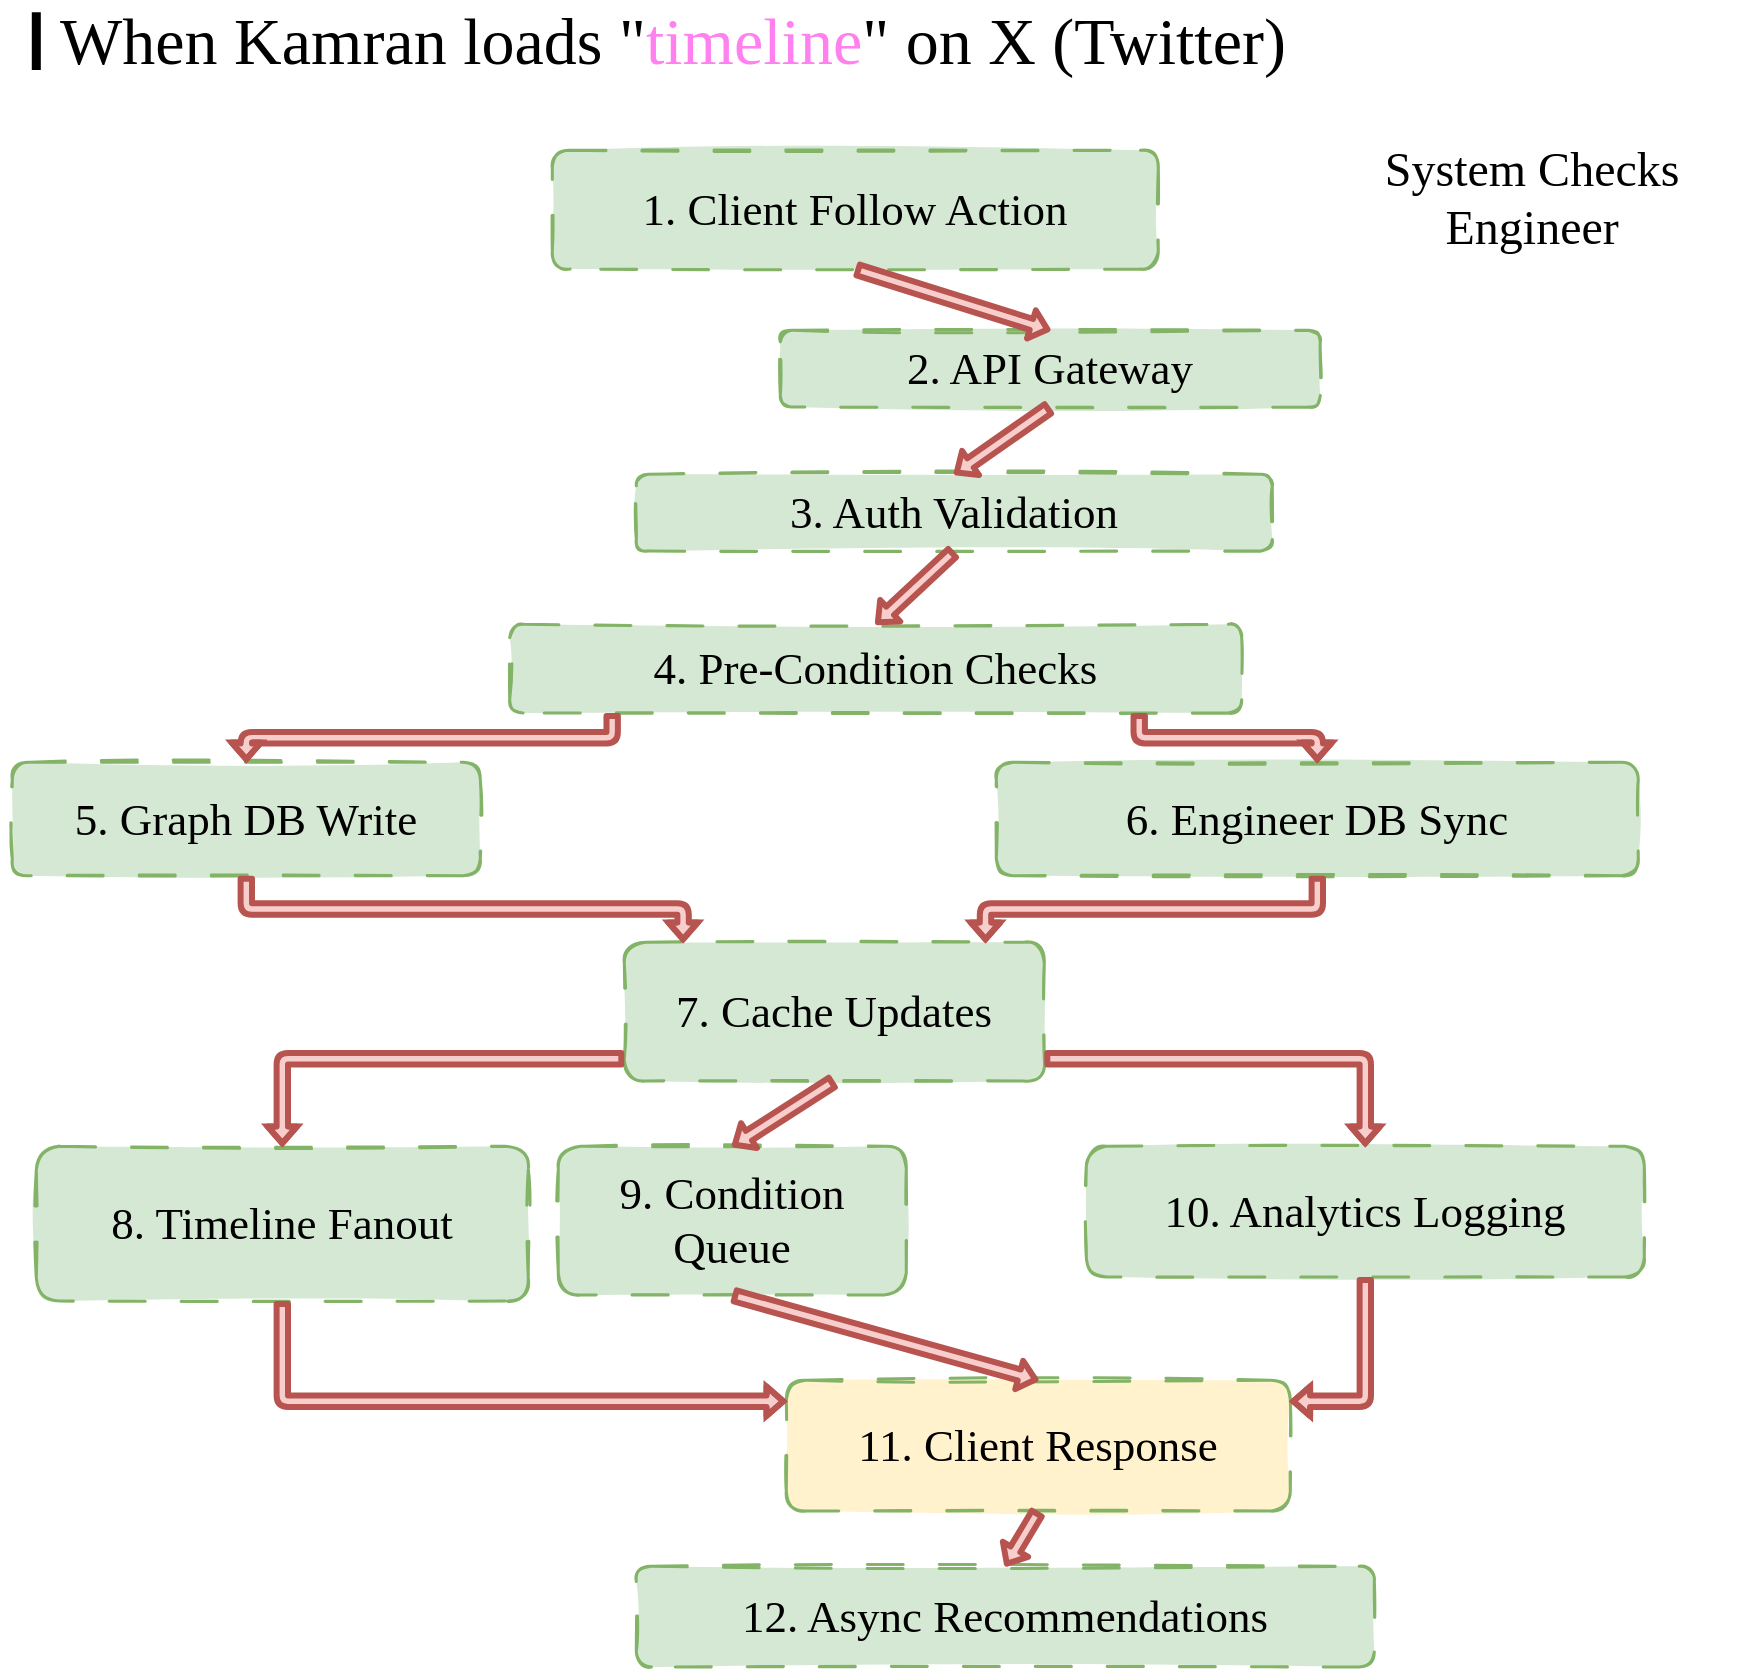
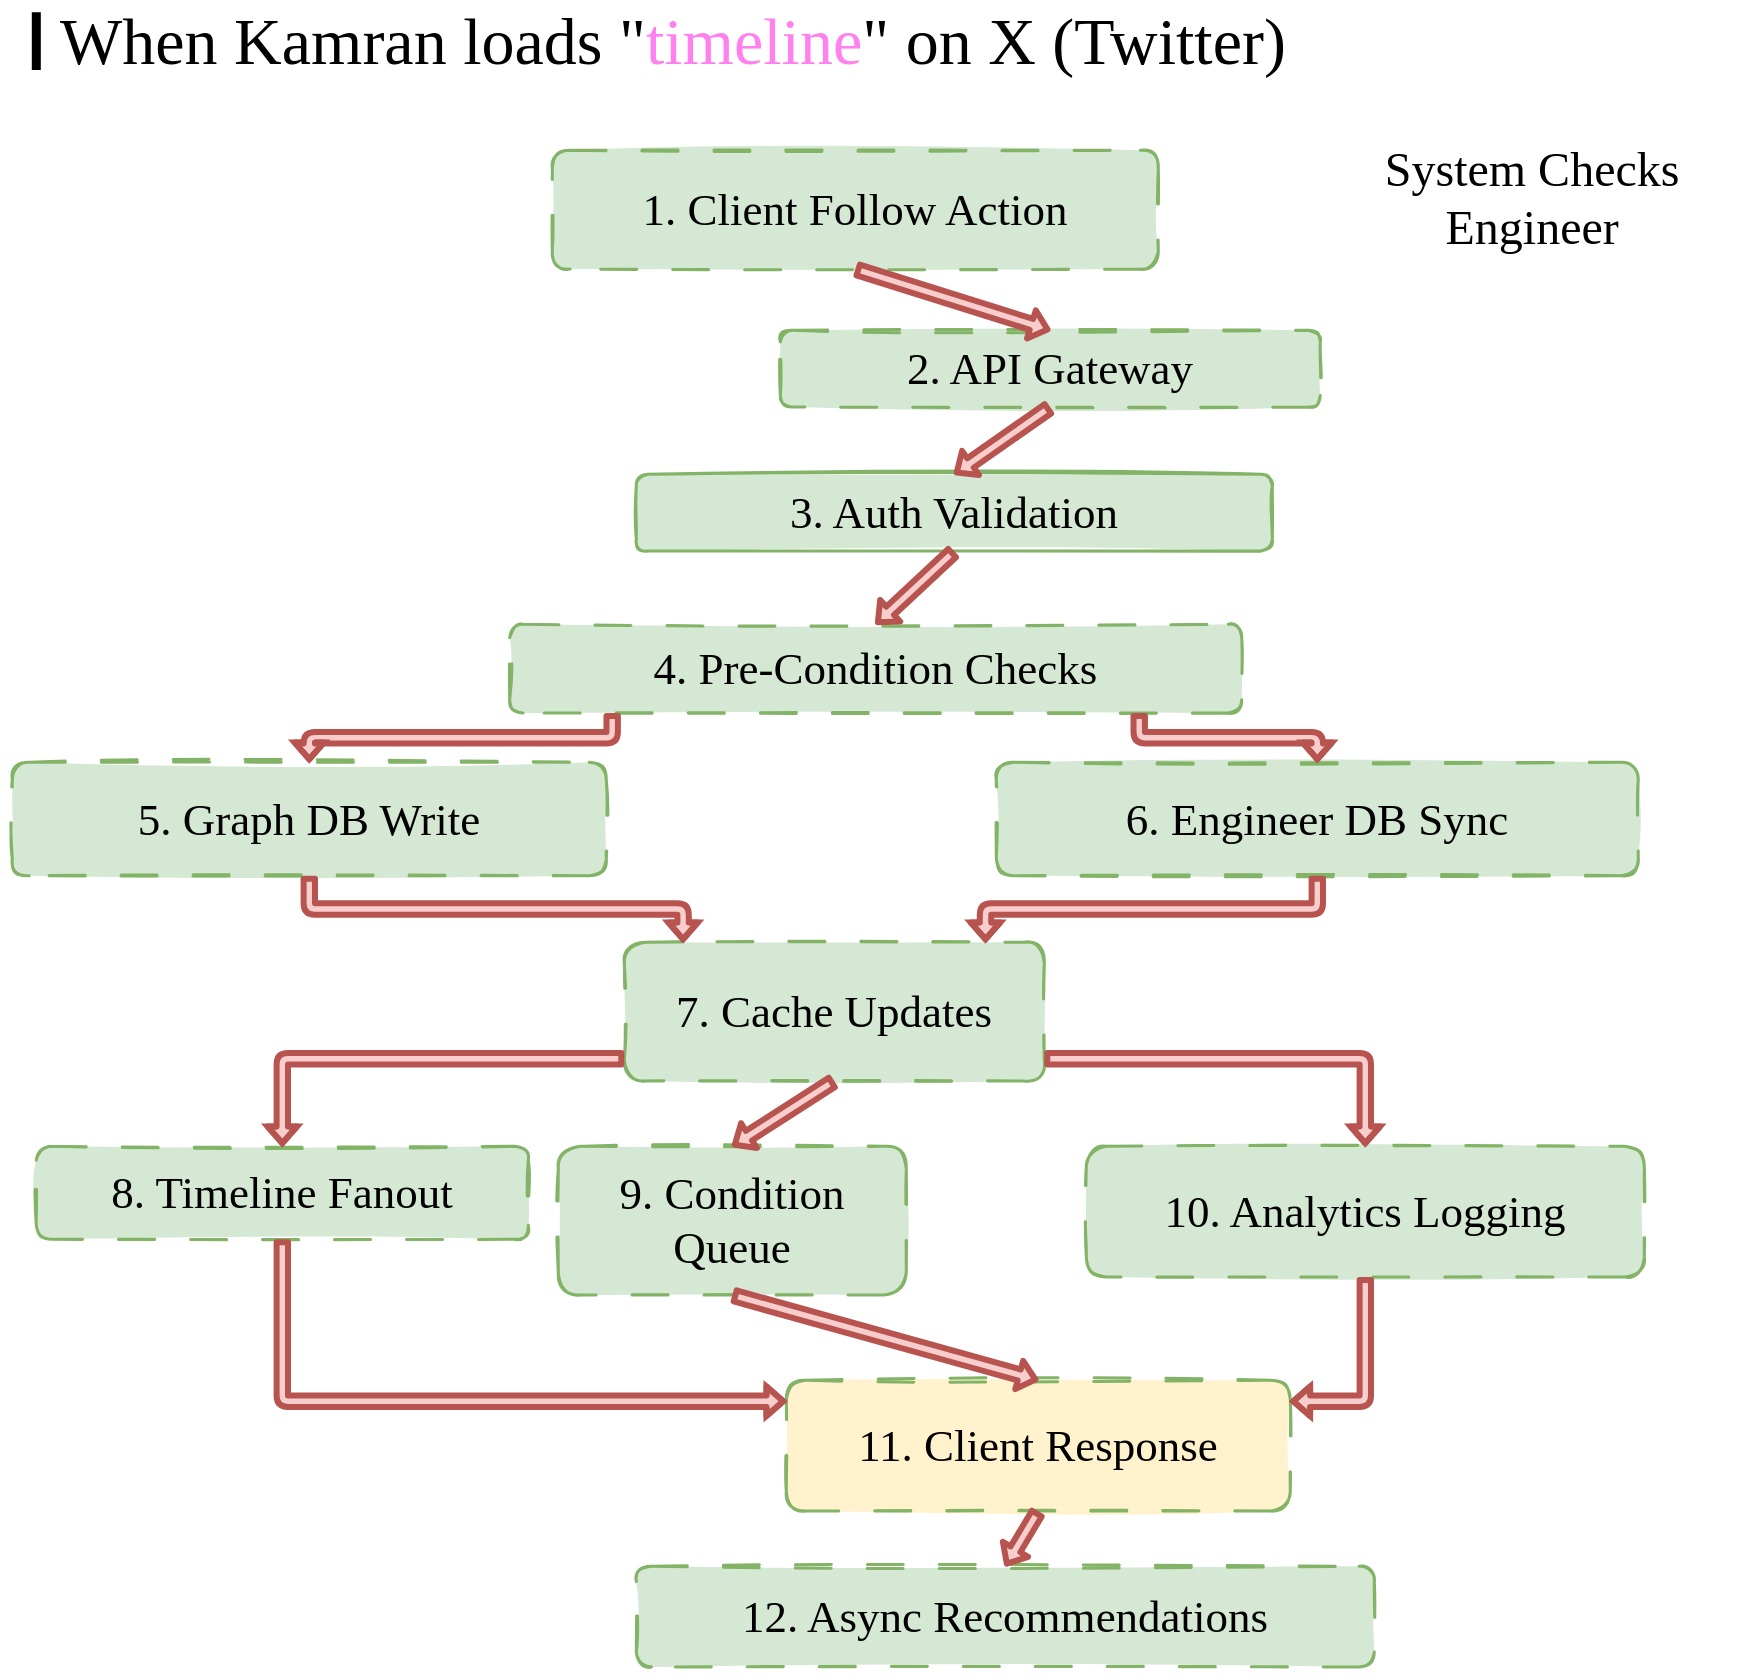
node "3. Auth Validation": style dashed -> solid
node "5. Graph DB Write": size 468x113 -> 594x113
node "8. Timeline Fanout": size 492x155 -> 492x93
